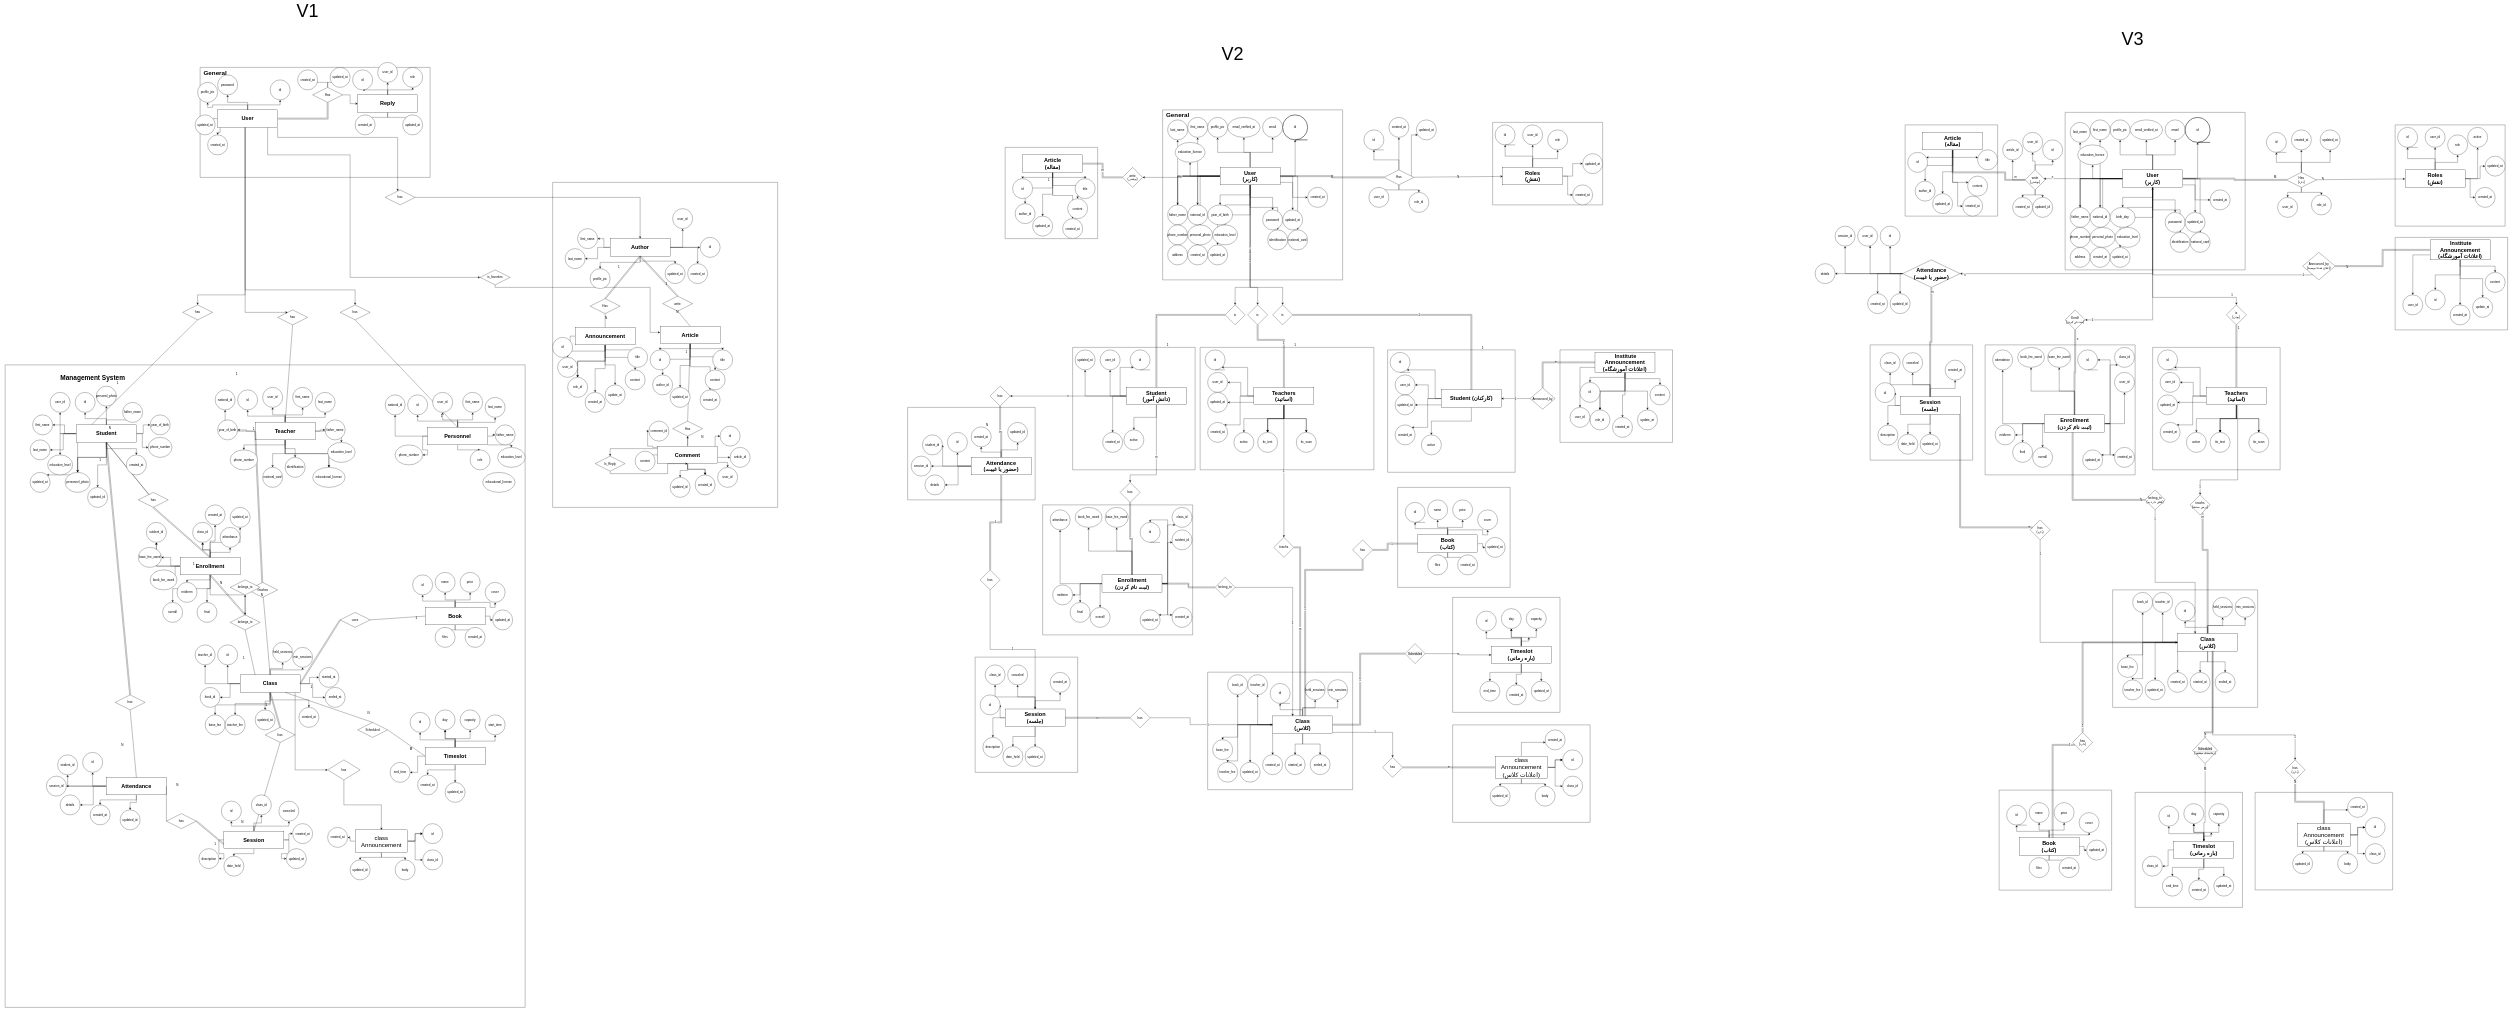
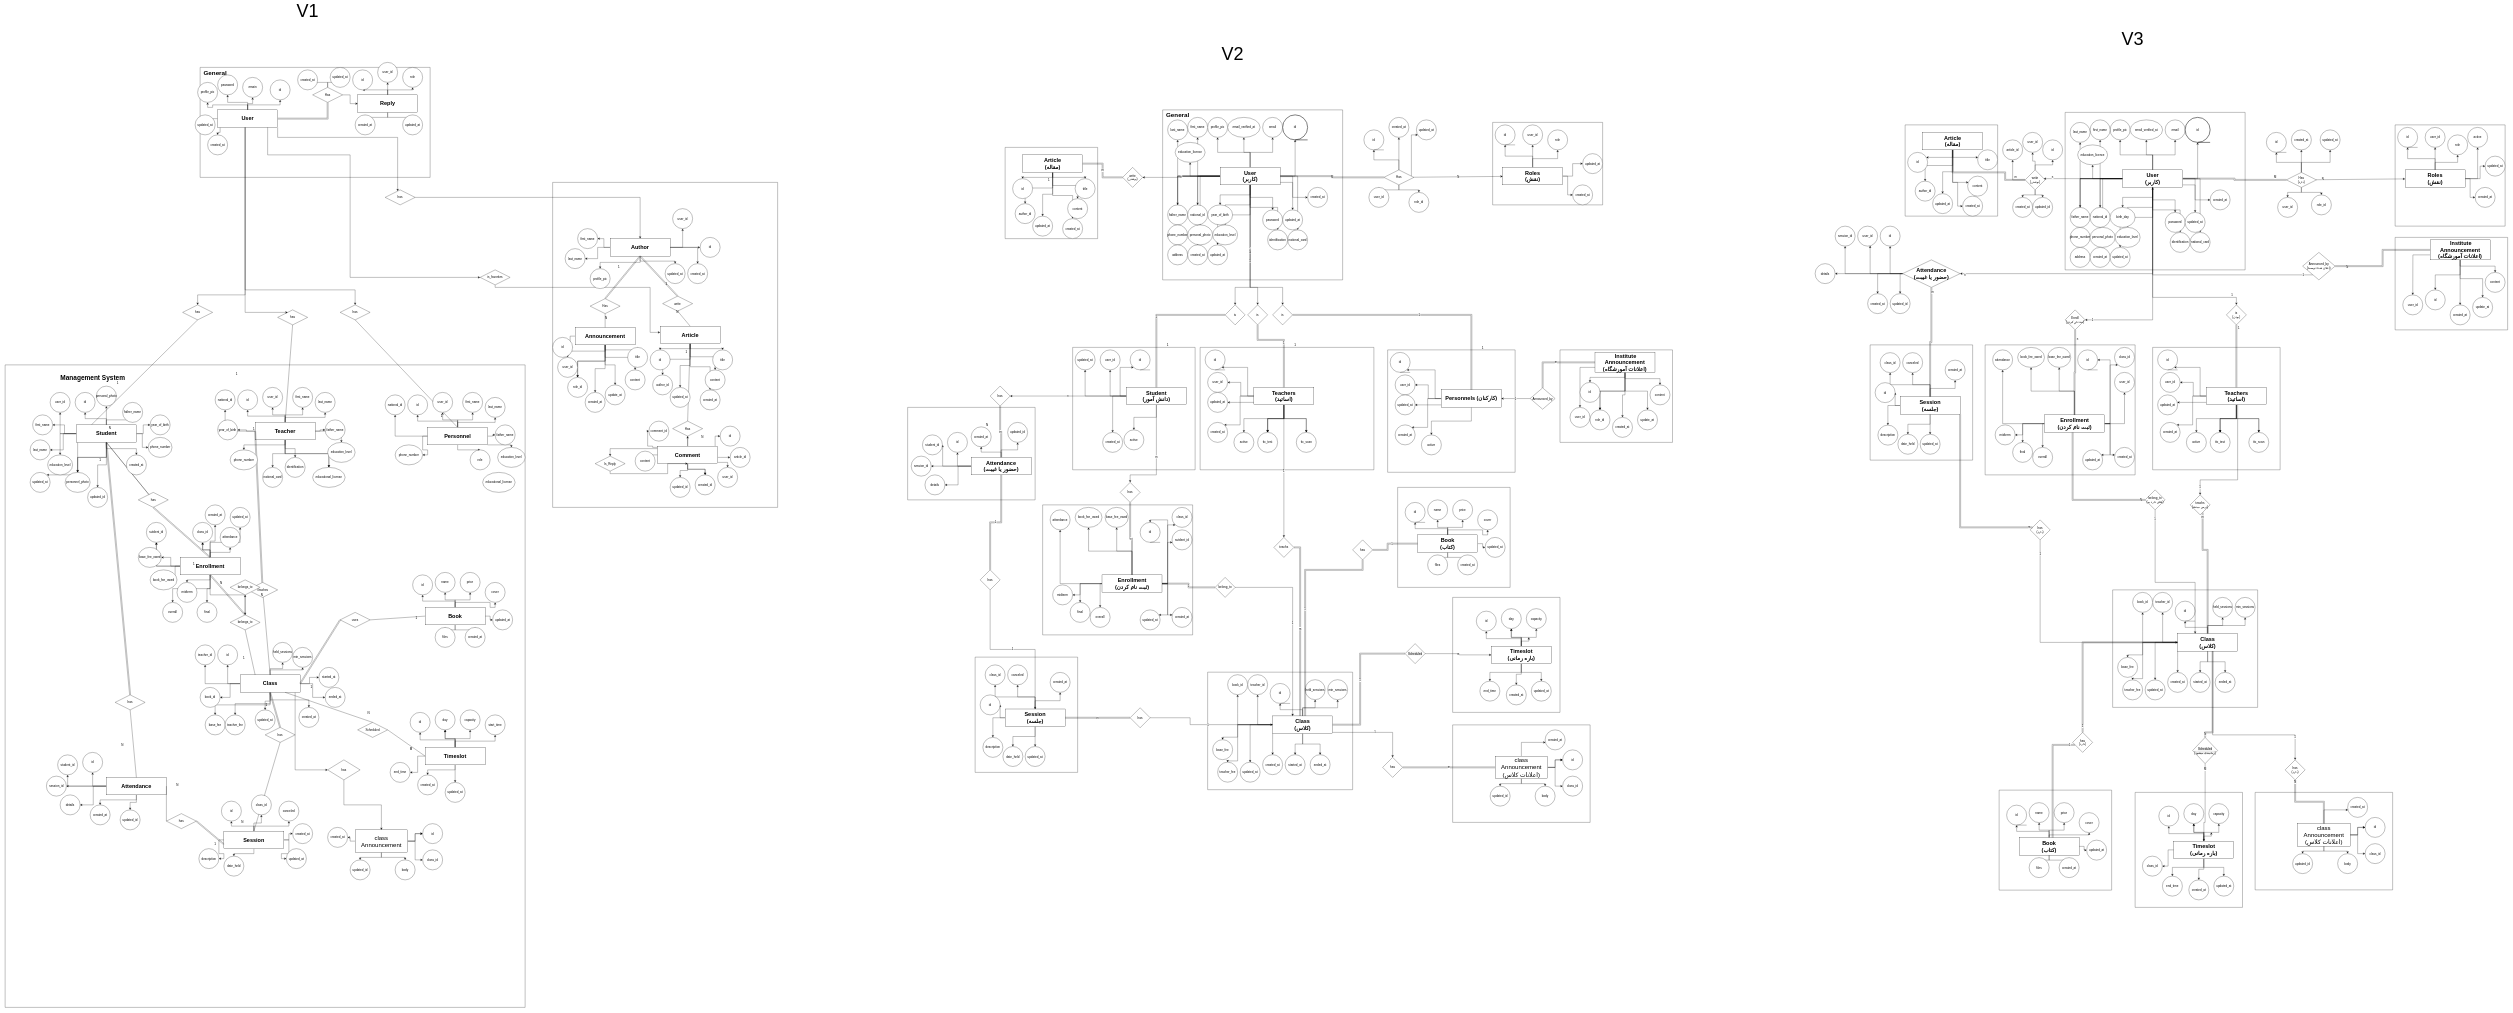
node "emain": added
edge "User" -> "emain": added
node "Student (کارکنان)": label "Student (کارکنان)" -> "Personnels (کارکنان)"
